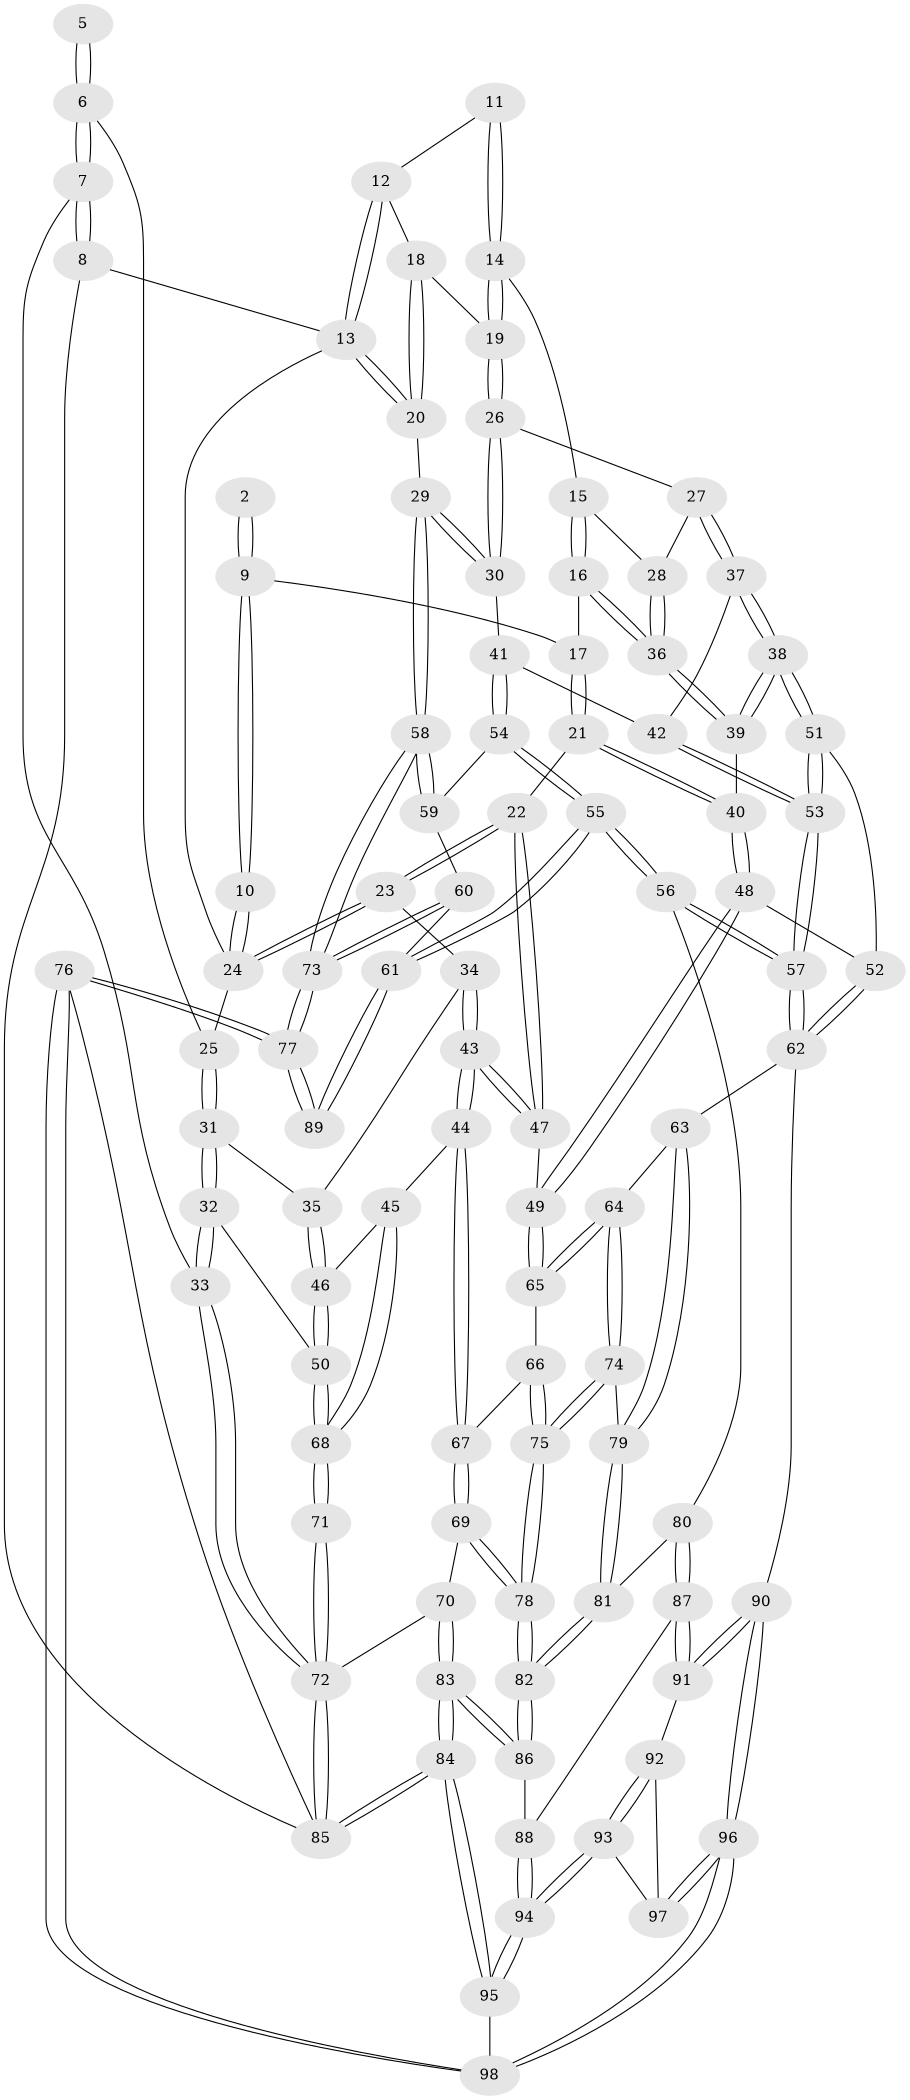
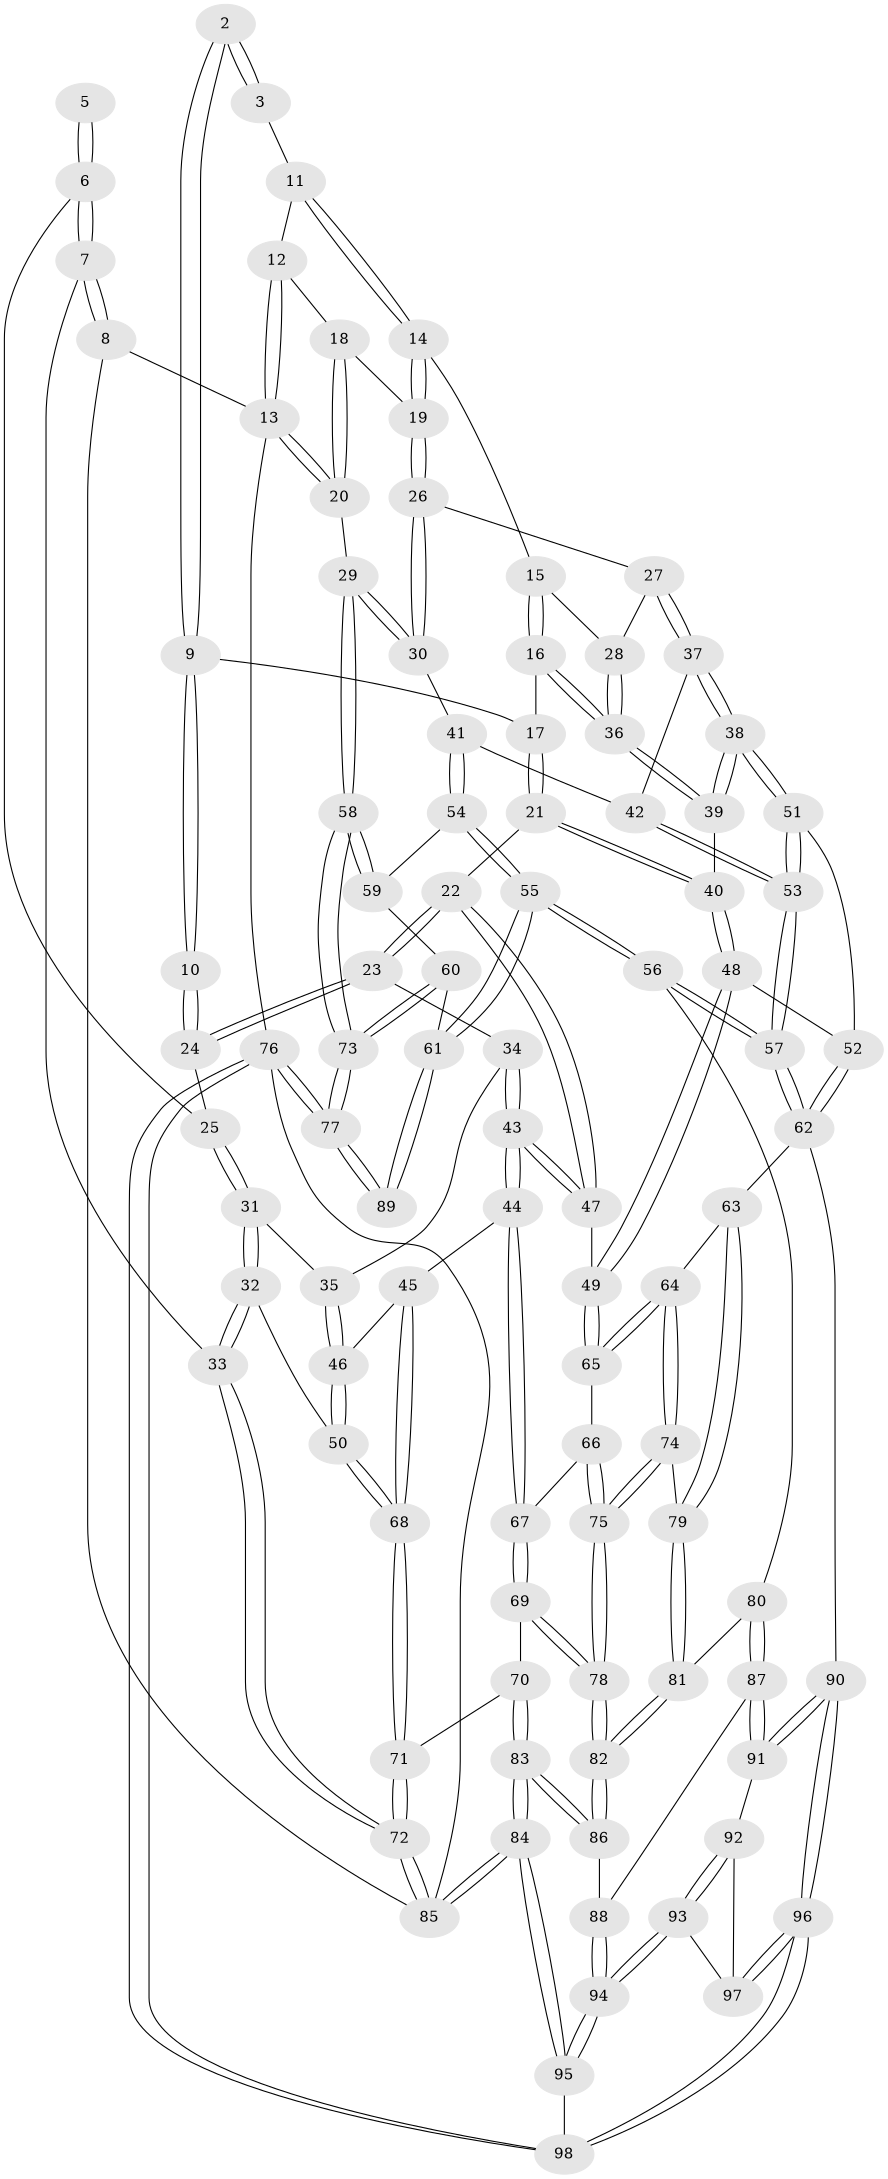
node "3": added
edge "13" -- "24": now "13" -- "76"
edge "70" -- "72": now "70" -- "71"
